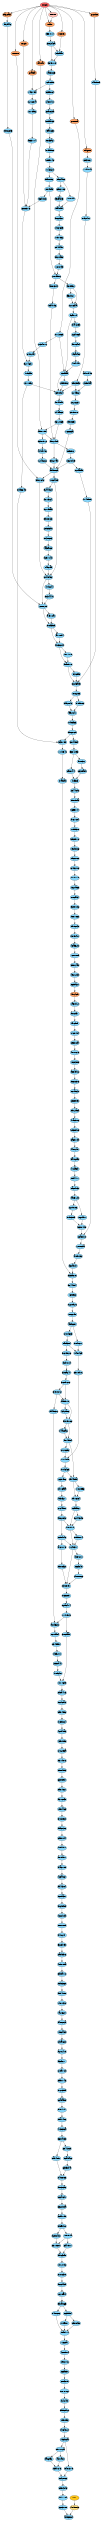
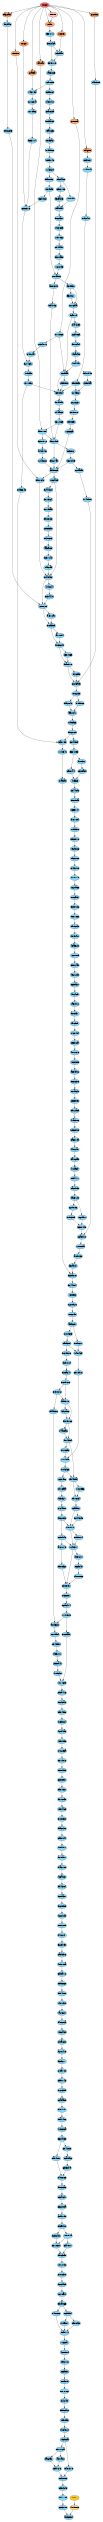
node "8581579": label "8581579" -> "8581569"
node "49c4cfe": fillcolor #ffa366 -> #85d5fa
